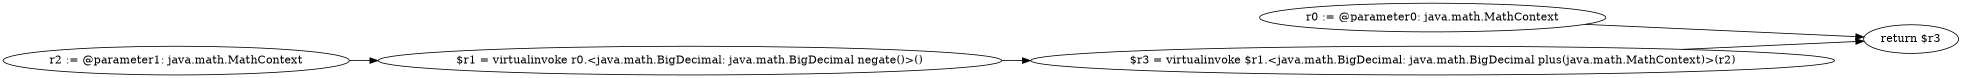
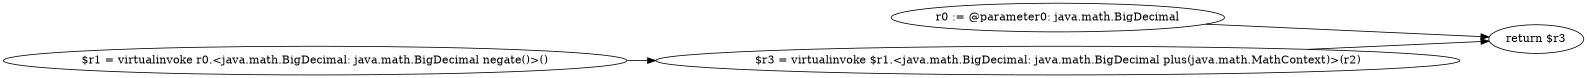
node "r0 := @parameter0: java.math.MathContext": label "r0 := @parameter0: java.math.MathContext" -> "r0 := @parameter0: java.math.BigDecimal"
node "r2 := @parameter1: java.math.MathContext": removed
